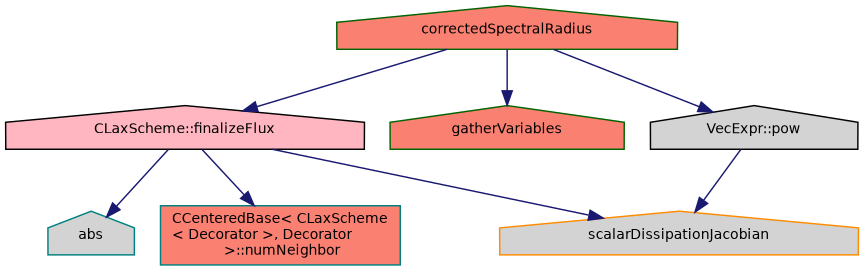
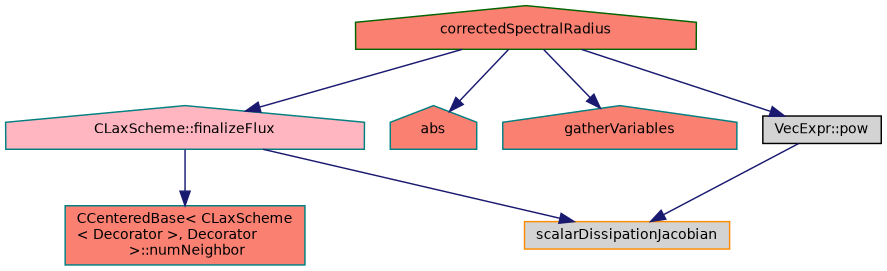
node "CLaxScheme::finalizeFlux": color black -> teal
node "gatherVariables": color darkgreen -> teal
node "VecExpr::pow": shape house -> box
edge "CLaxScheme::finalizeFlux" -> "abs": now "correctedSpectralRadius" -> "abs"
node "abs": fillcolor lightgrey -> salmon
node "scalarDissipationJacobian": shape house -> box
